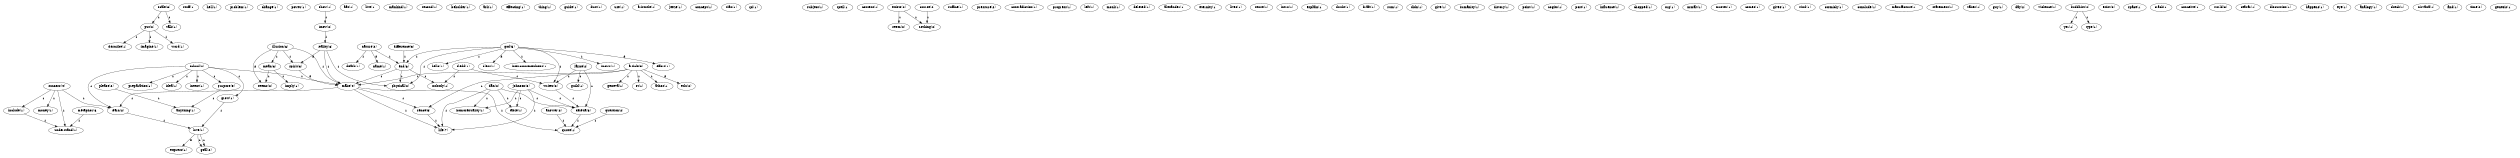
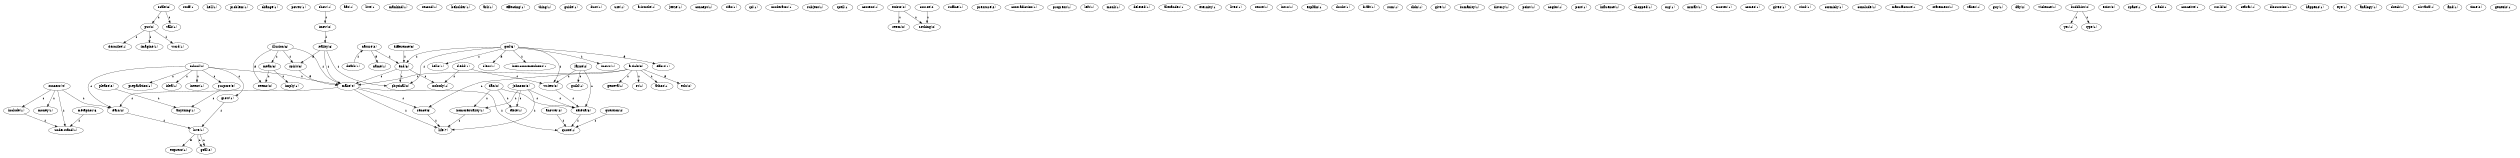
node "moderator(1)": added
edge "nature(2)" -> "death(1)": reversed
edge "dan(2)" -> "life(7)": now "homosexuality(1)" -> "life(7)"
